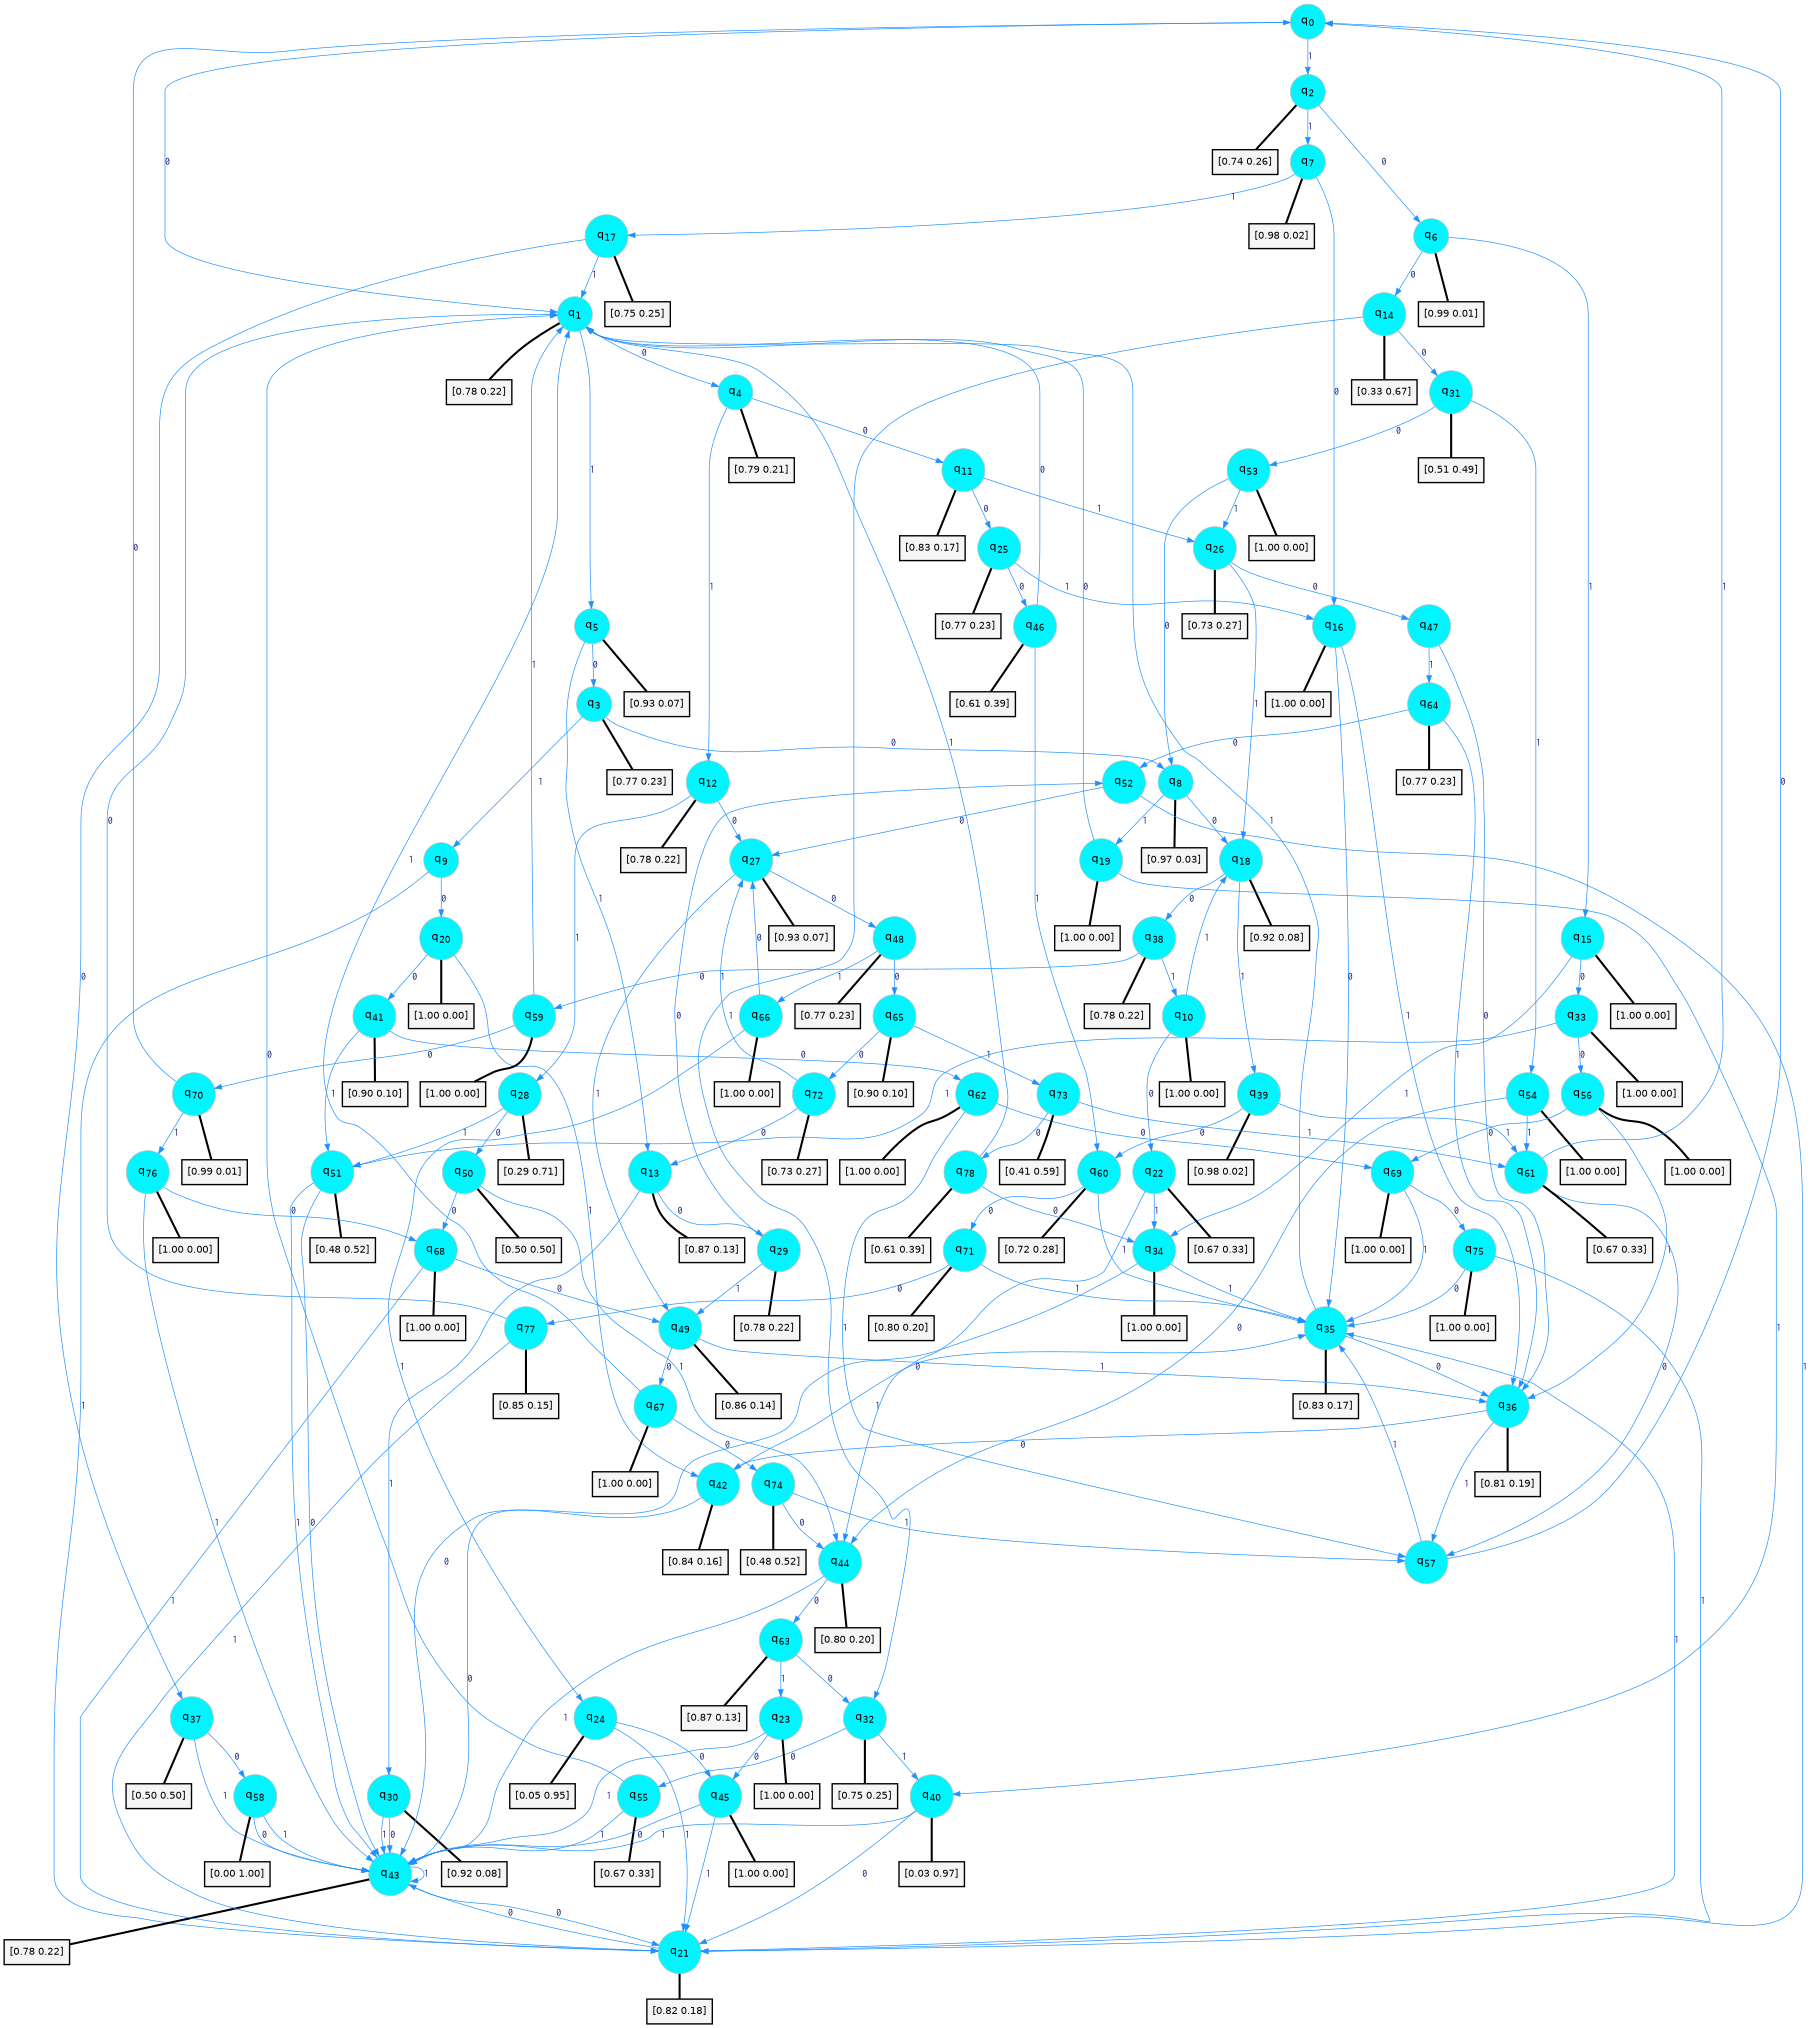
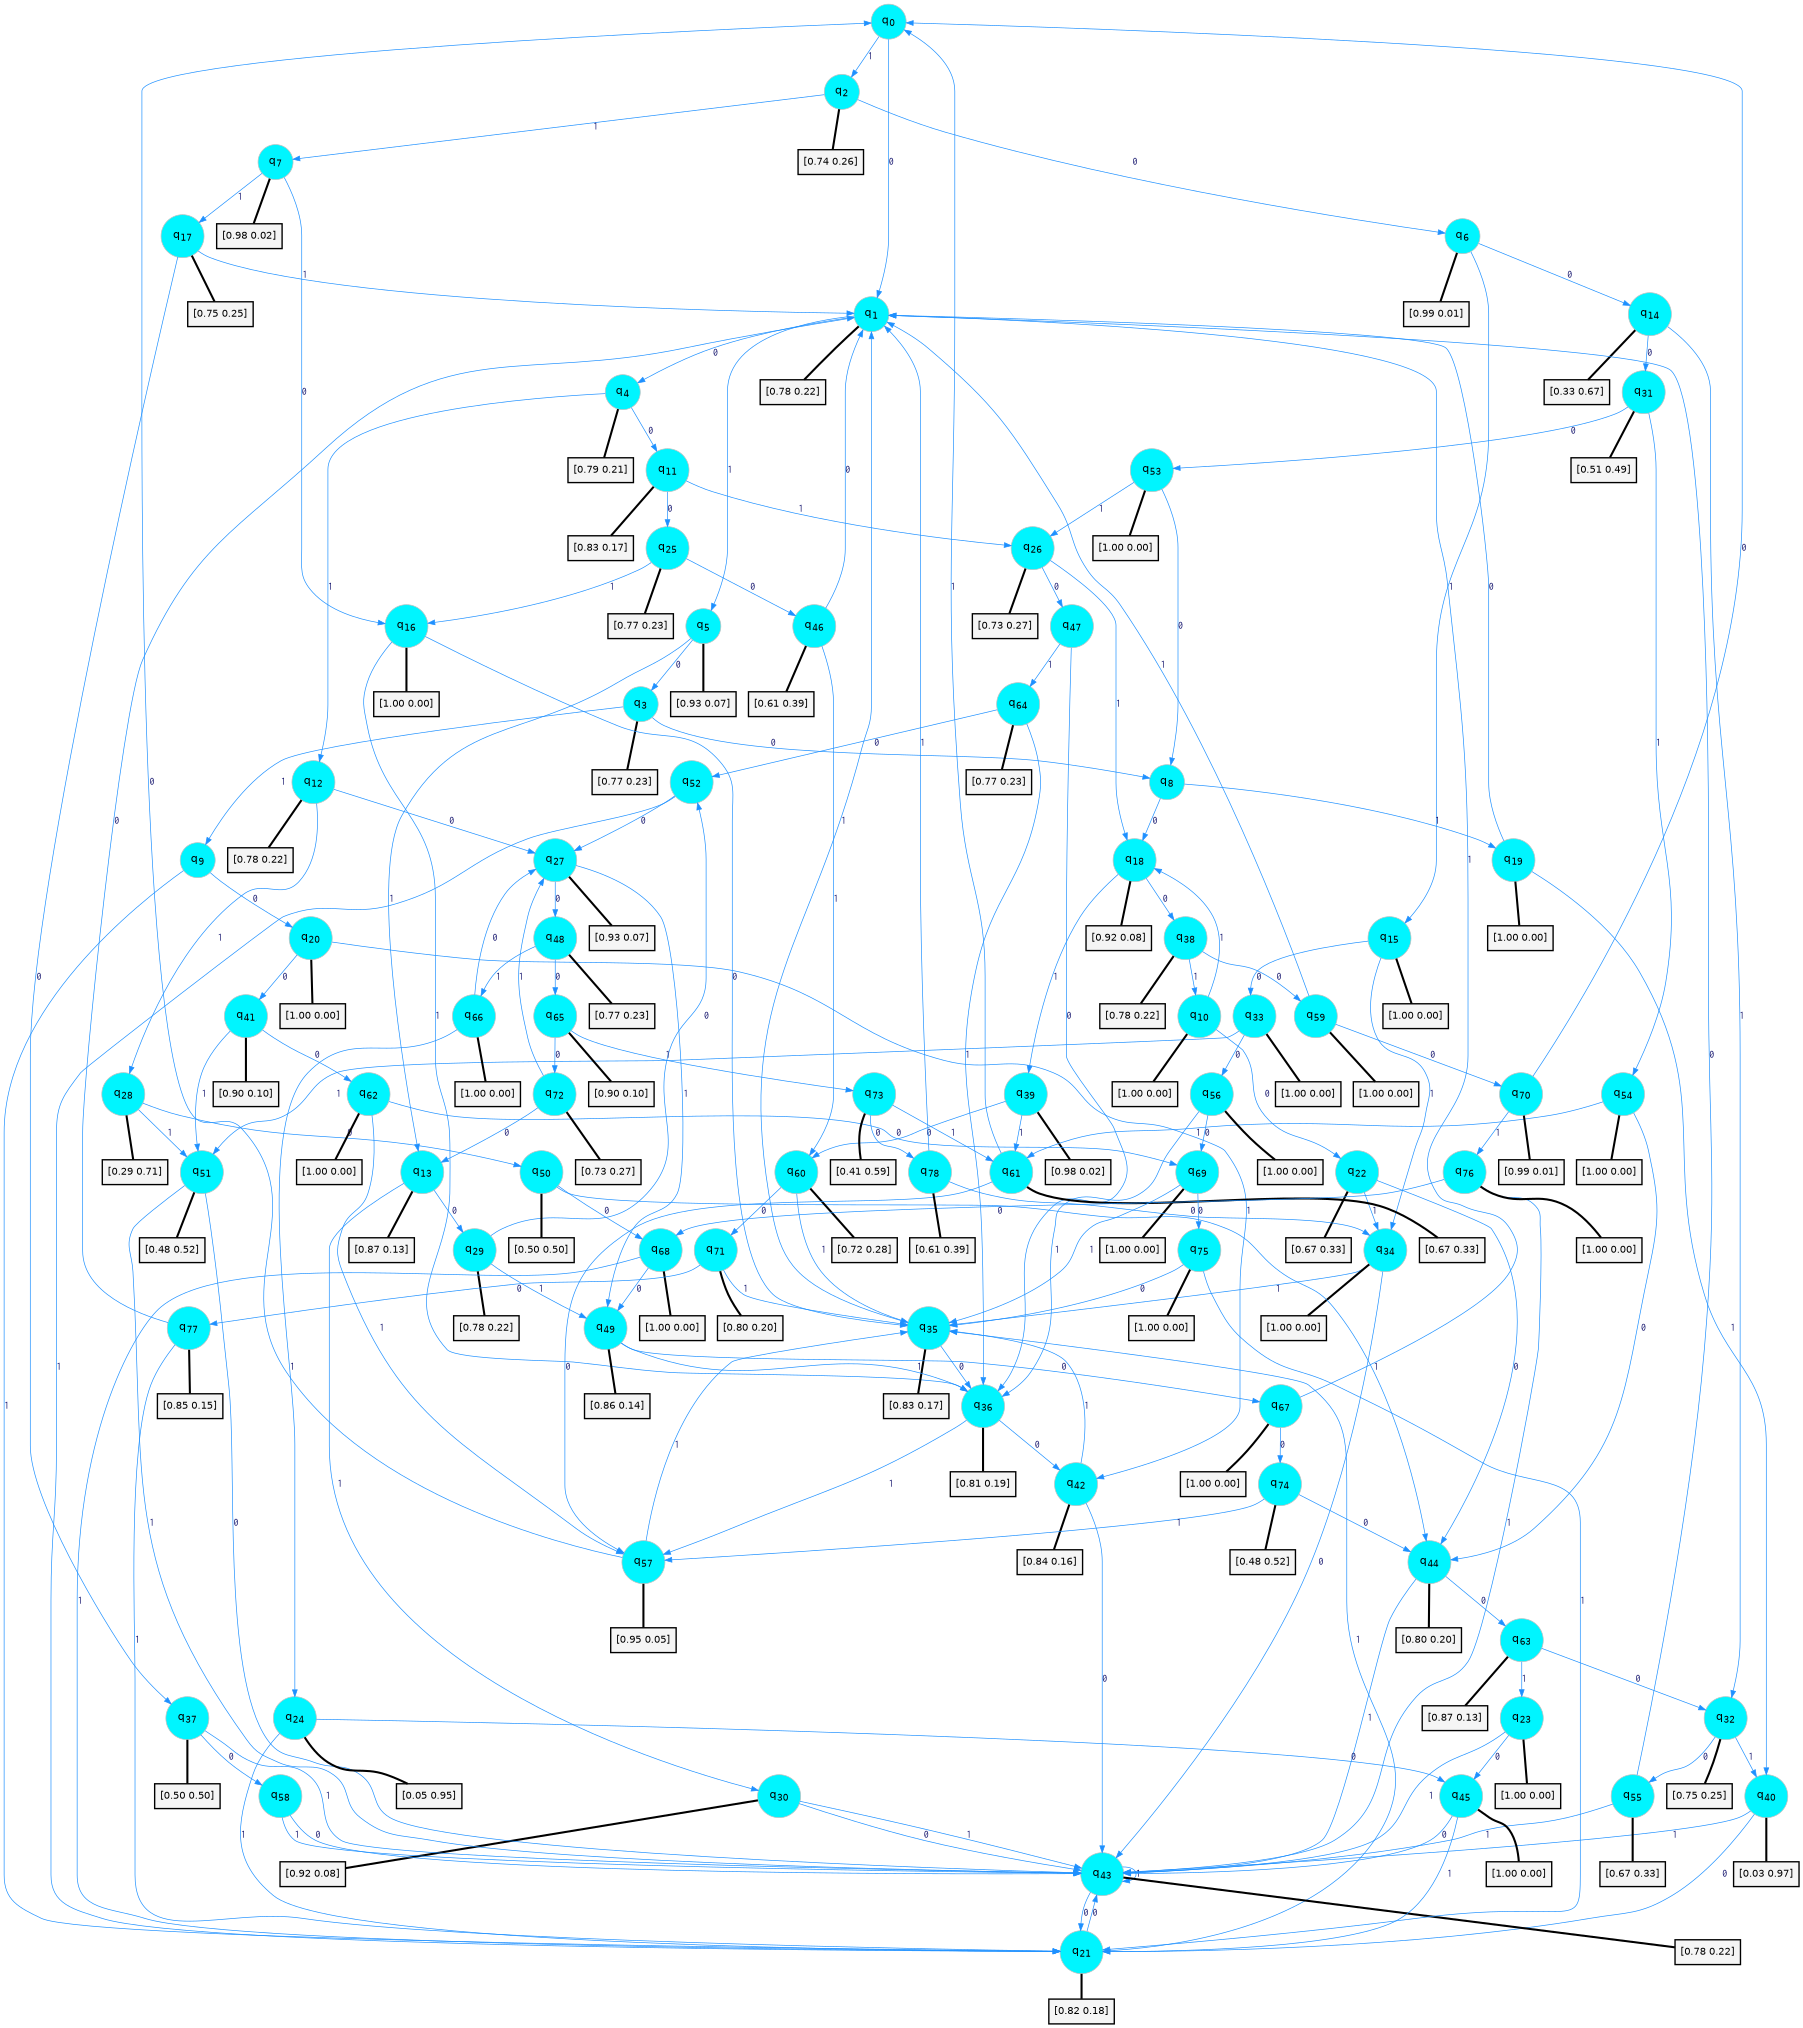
node "[0.97 0.03]": removed
node "[0.95 0.05]": added
node "[0.00 1.00]": removed
